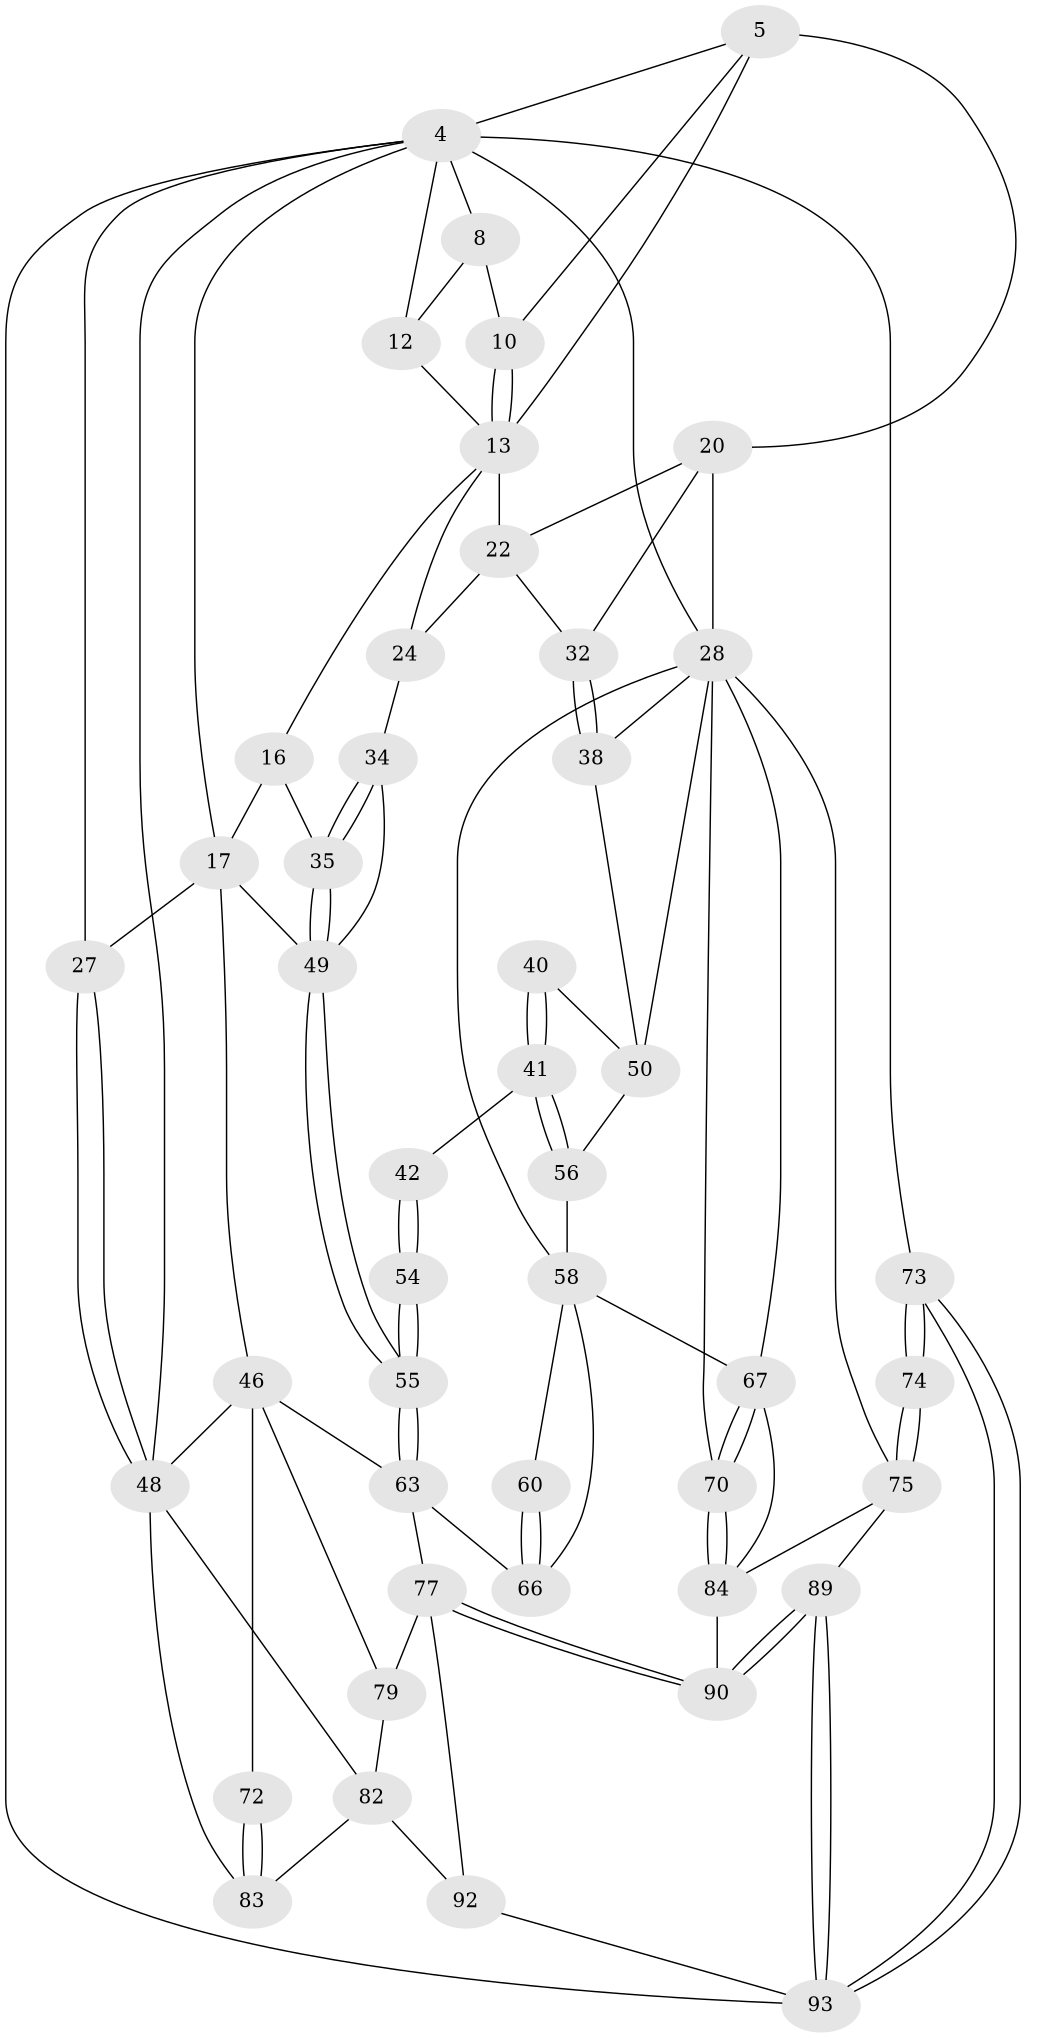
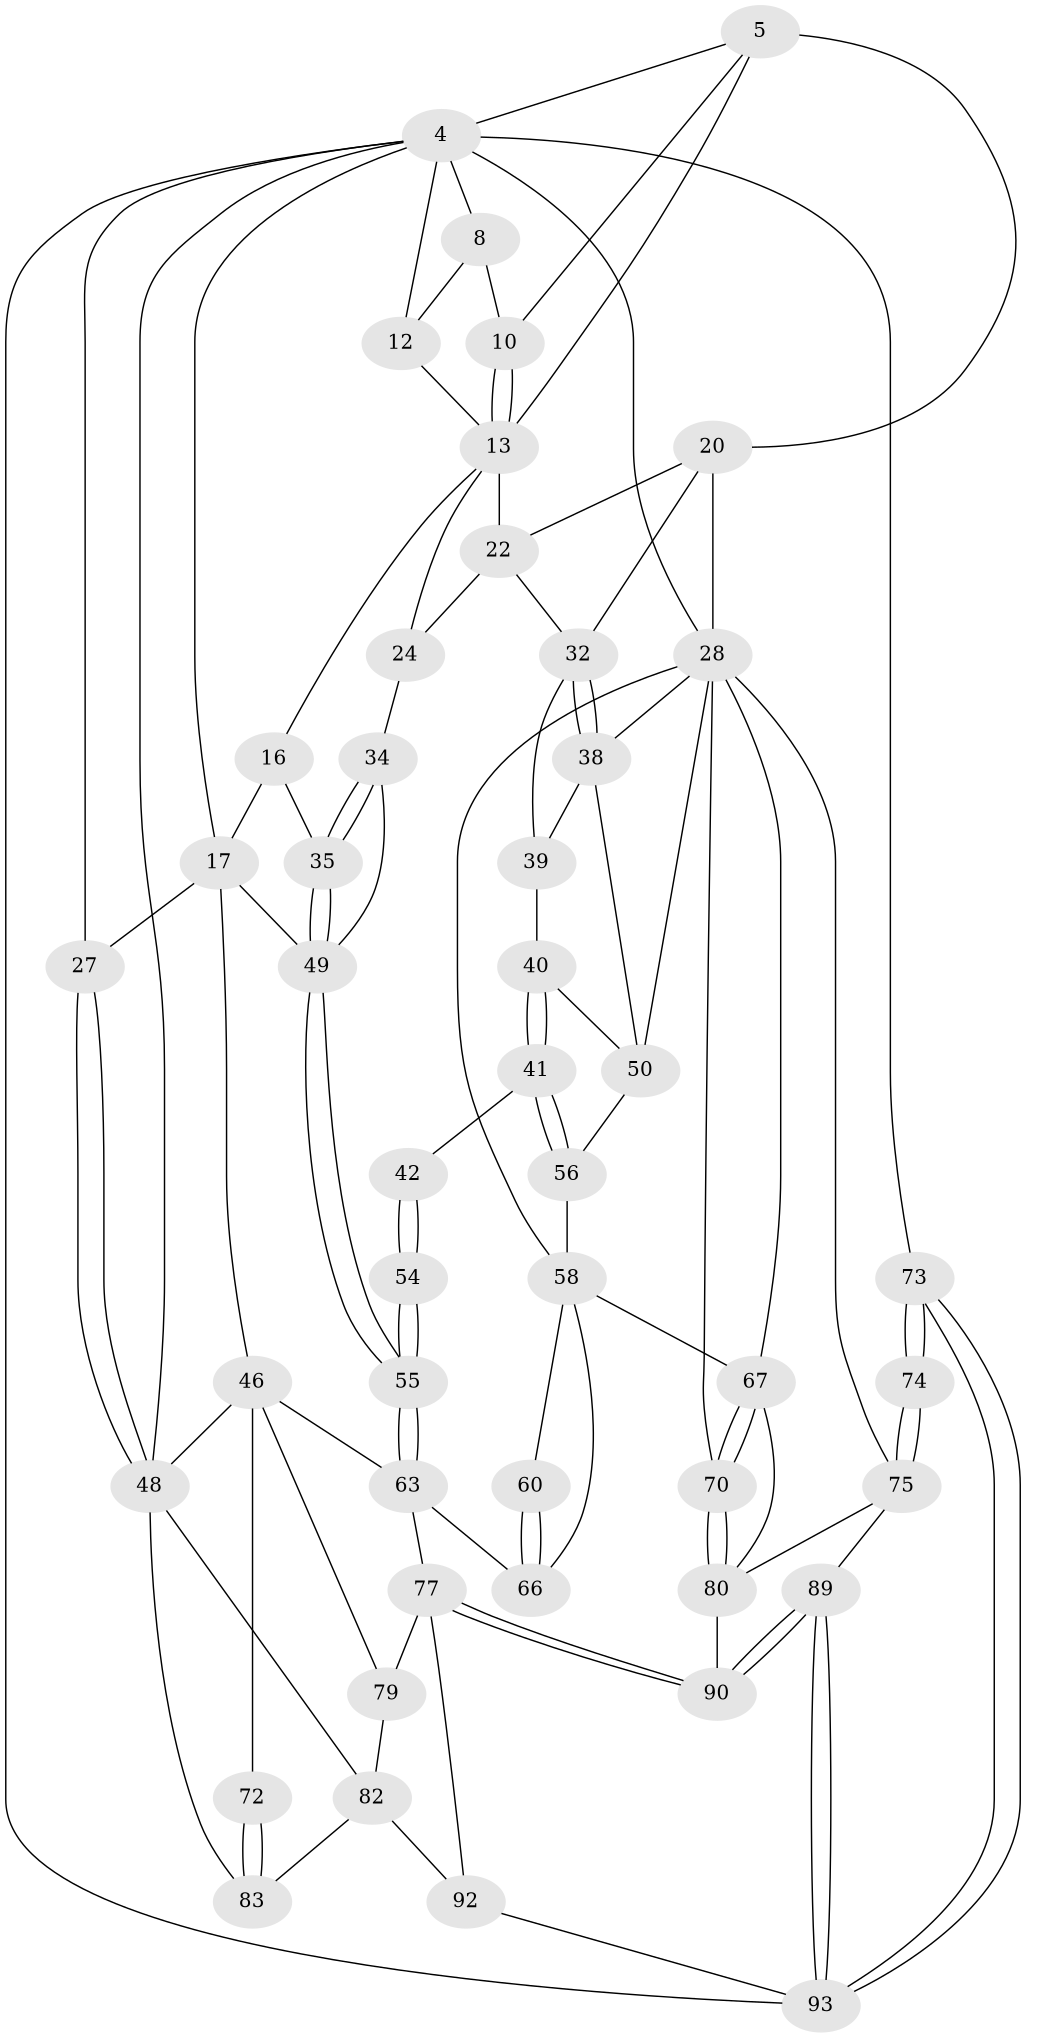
node "39": added
node "84": label "84" -> "80"
